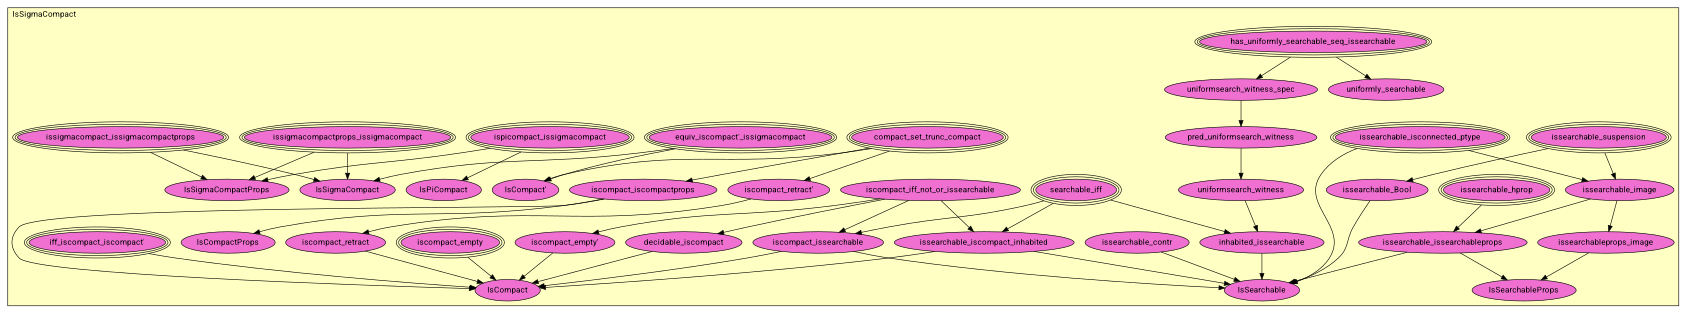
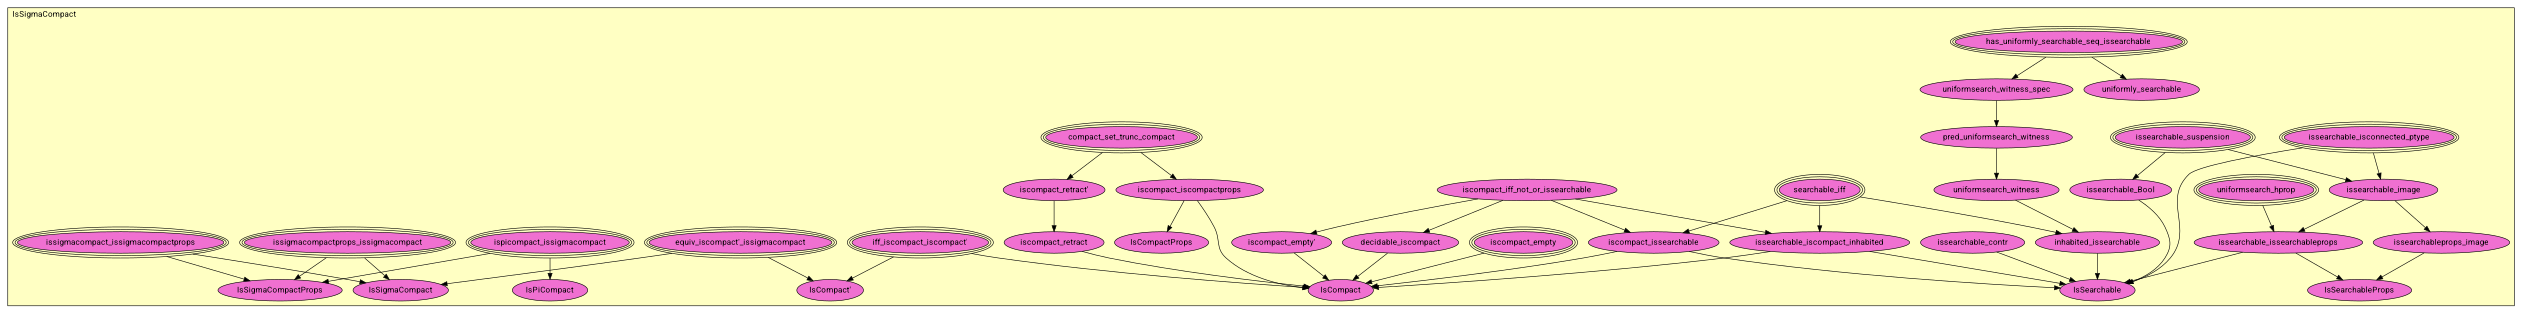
edge "compact_set_trunc_compact" -> "IsCompact'": now "iff_iscompact_iscompact'" -> "IsCompact'"
node "issearchable_hprop": label "issearchable_hprop" -> "uniformsearch_hprop"
